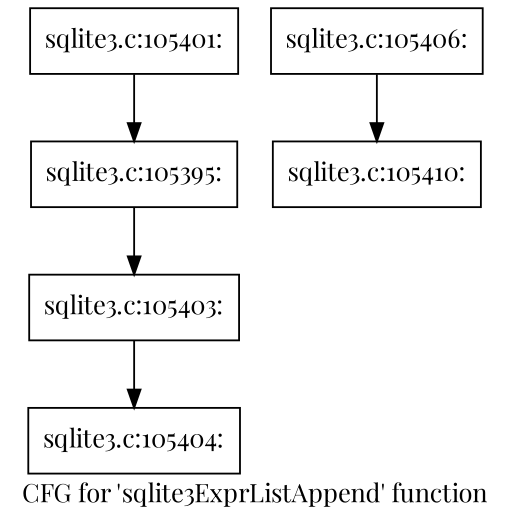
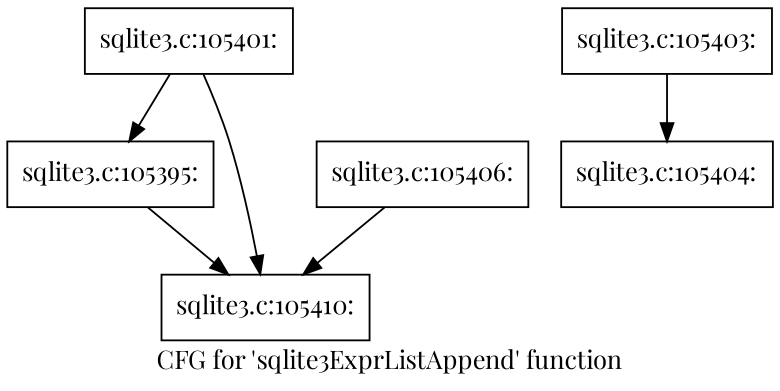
edge "sqlite3.c:105401:" -> "sqlite3.c:105410:": added
edge "sqlite3.c:105395:" -> "sqlite3.c:105403:": now "sqlite3.c:105395:" -> "sqlite3.c:105410:"
